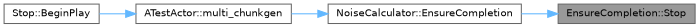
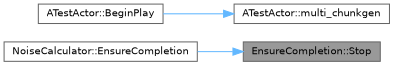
node "Stop::BeginPlay": label "Stop::BeginPlay" -> "ATestActor::BeginPlay"
edge "ATestActor::multi_chunkgen" -> "NoiseCalculator::EnsureCompletion": removed
